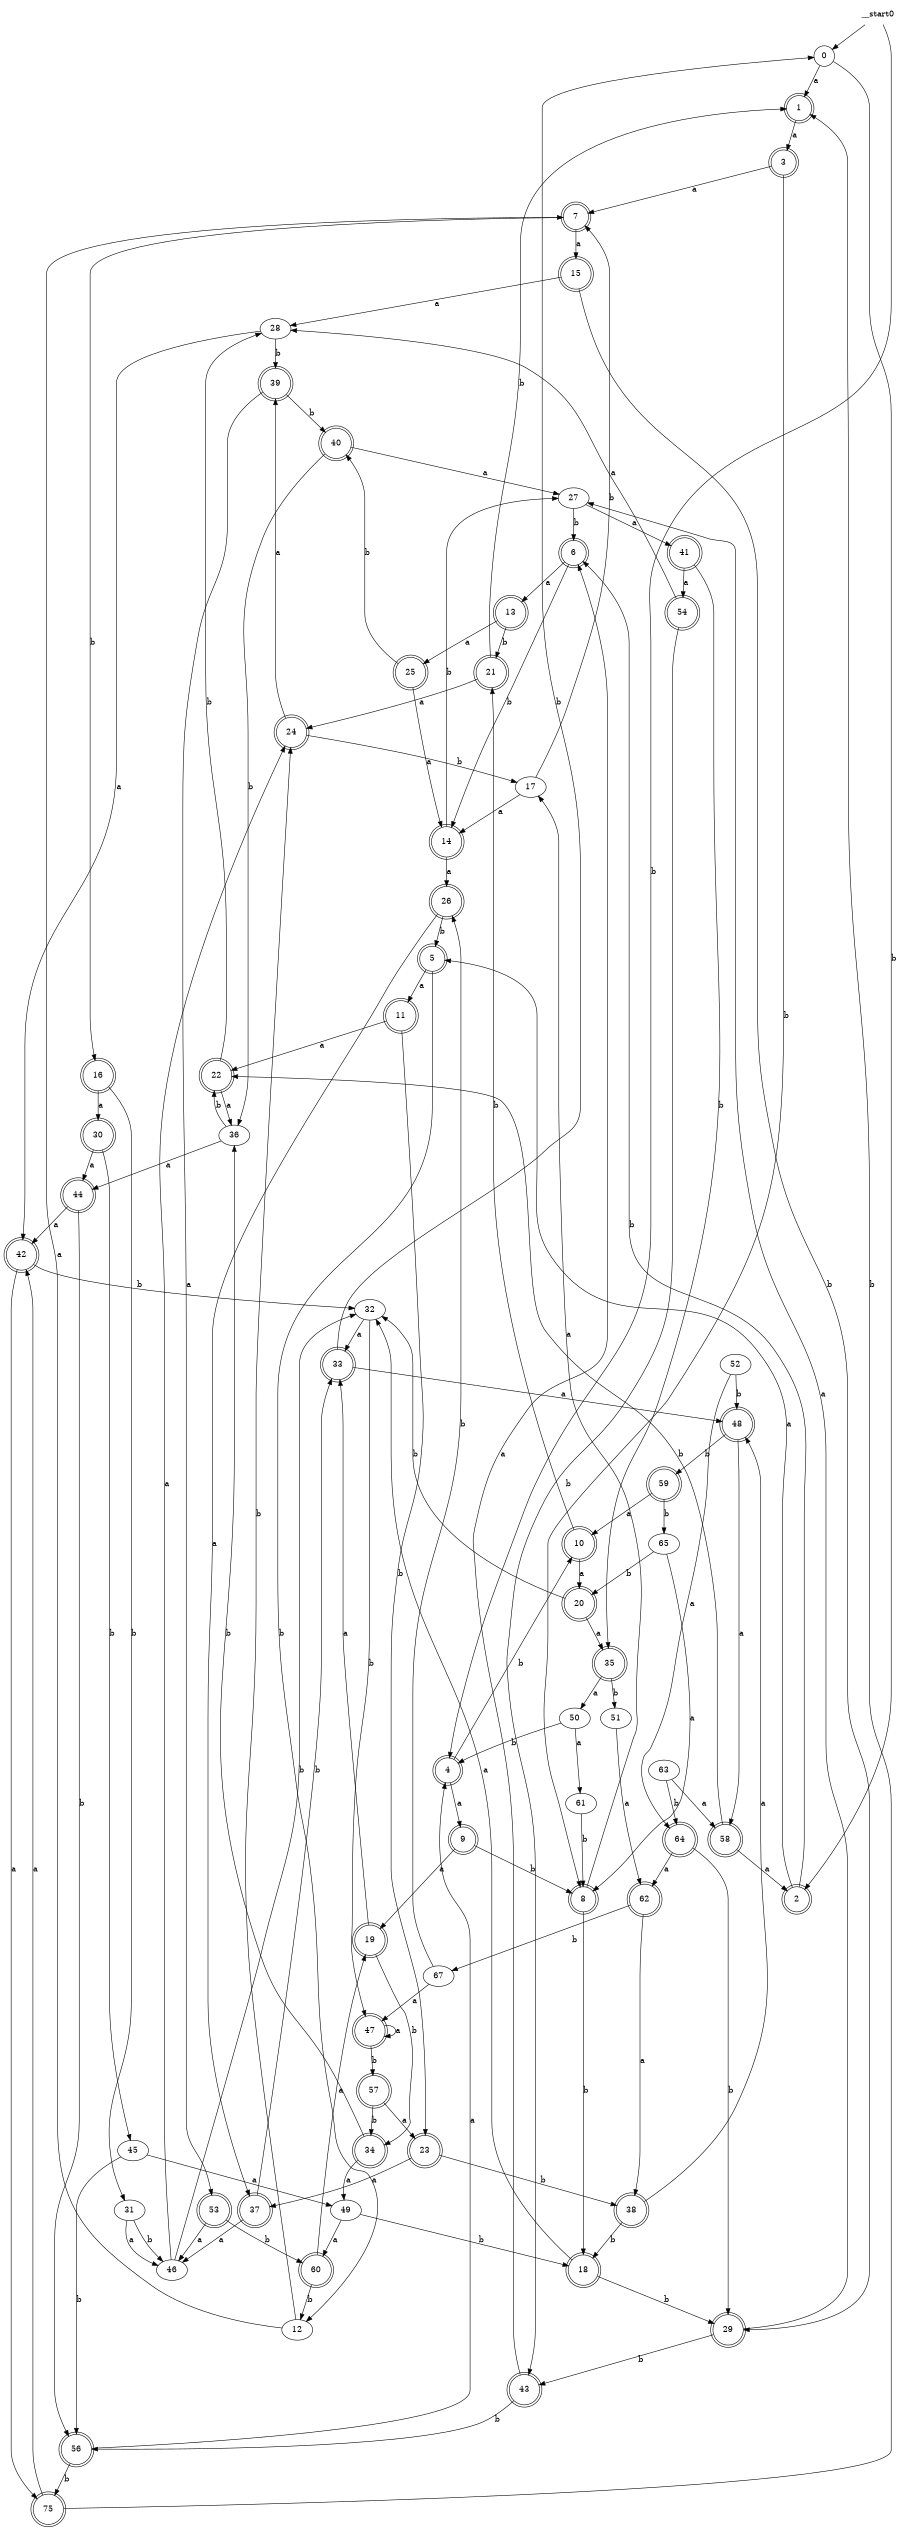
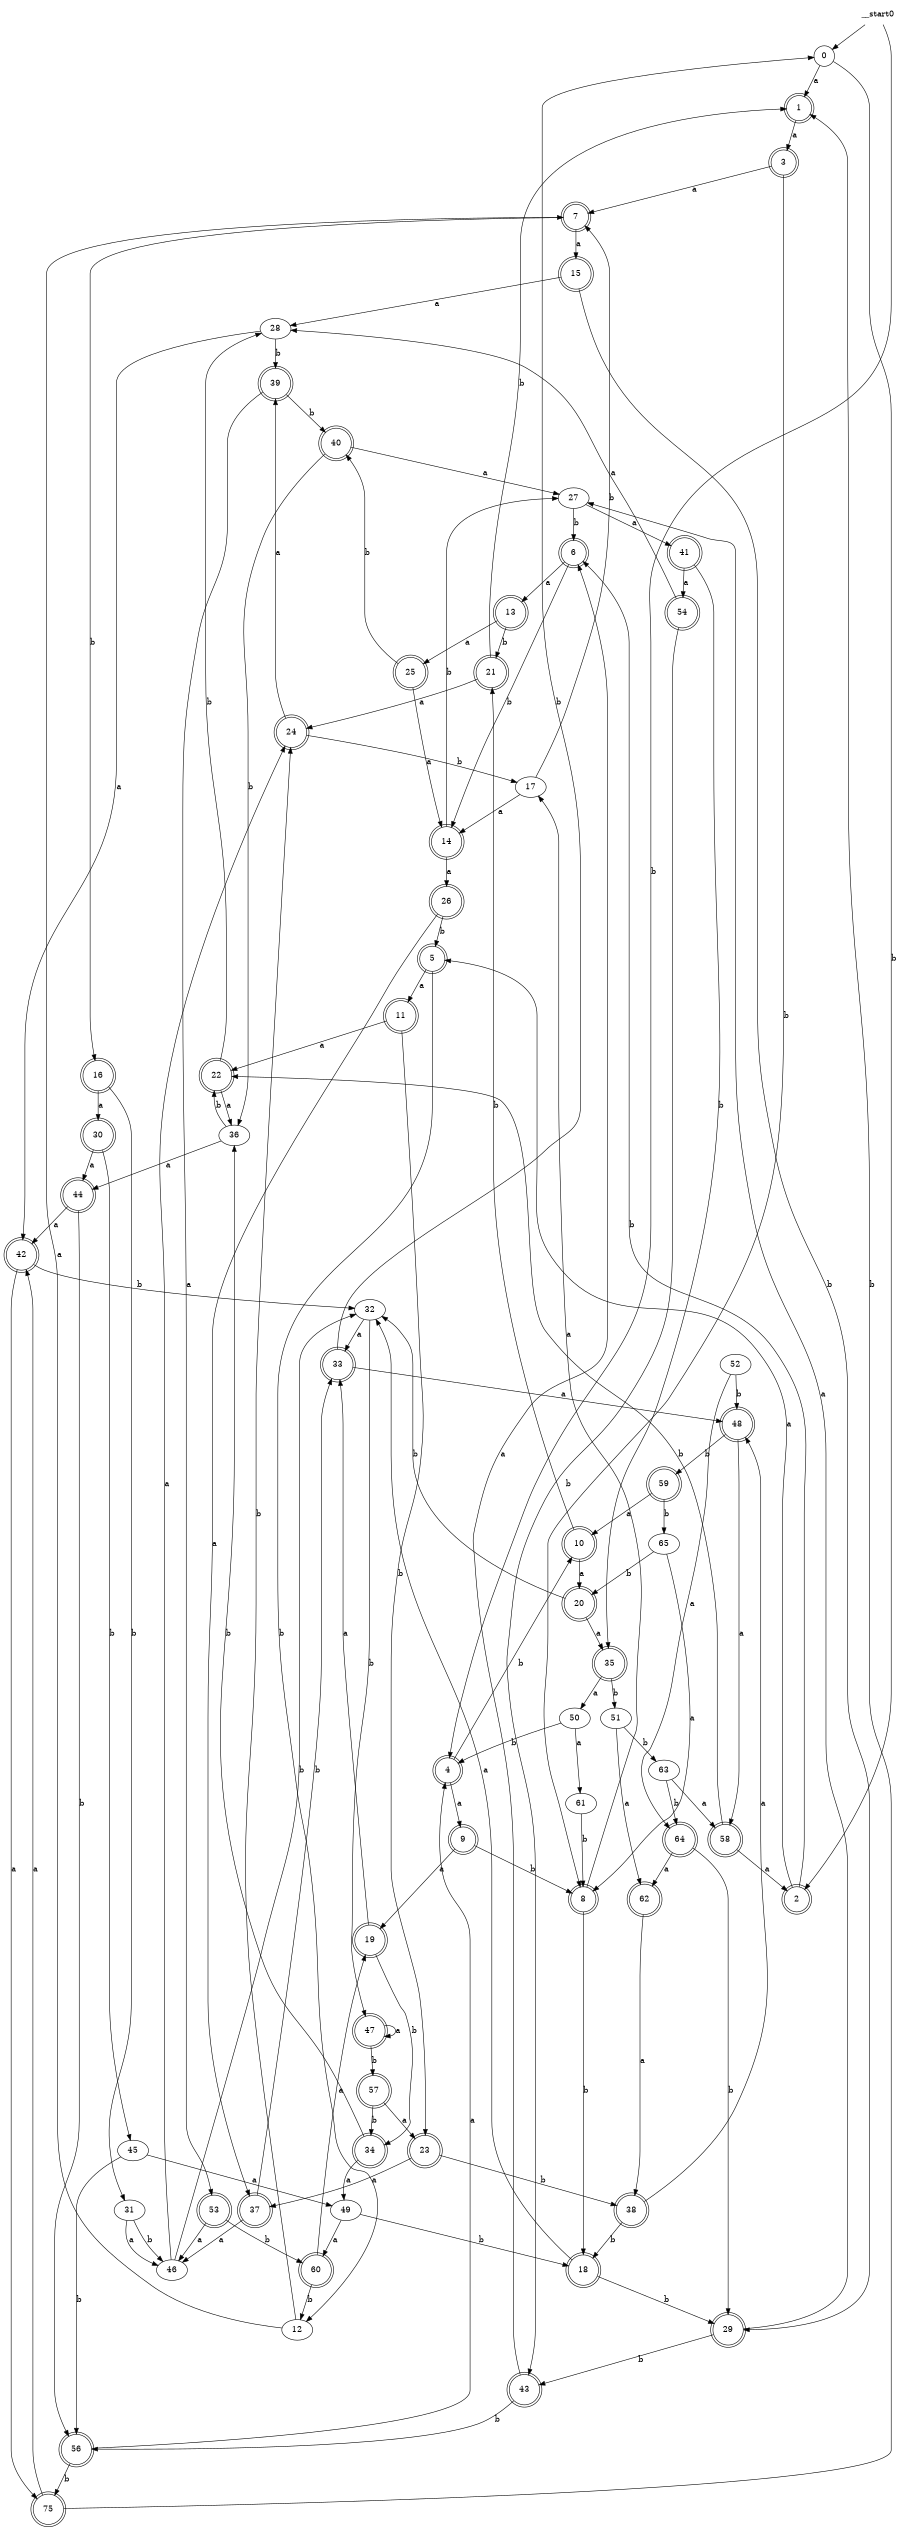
edge "51" -> "63": added, label "b"
node "67": removed
